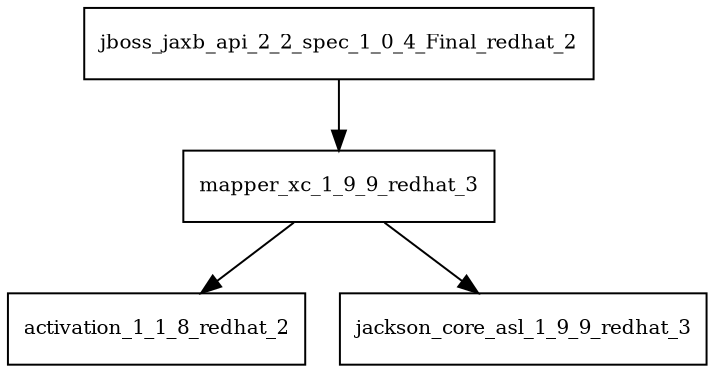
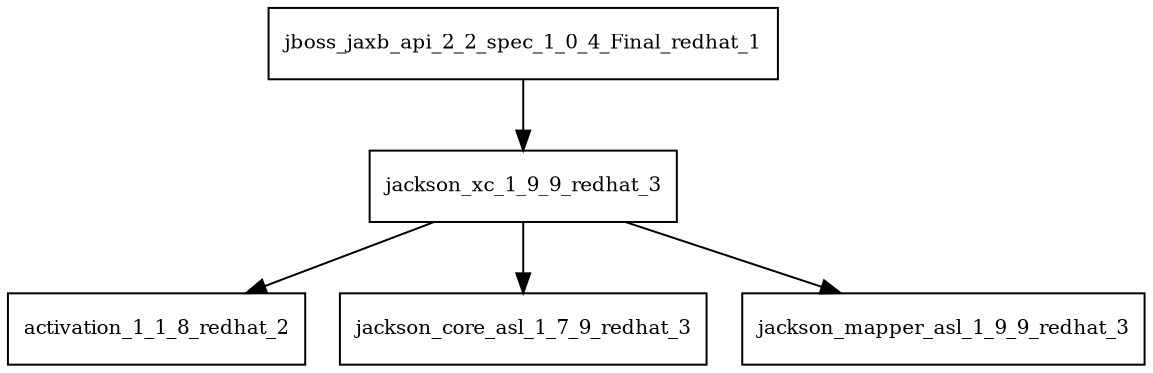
node "jboss_jaxb_api_2_2_spec_1_0_4_Final_redhat_2": label "jboss_jaxb_api_2_2_spec_1_0_4_Final_redhat_2" -> "jboss_jaxb_api_2_2_spec_1_0_4_Final_redhat_1"
node "mapper_xc_1_9_9_redhat_3": label "mapper_xc_1_9_9_redhat_3" -> "jackson_xc_1_9_9_redhat_3"
node "jackson_core_asl_1_9_9_redhat_3": label "jackson_core_asl_1_9_9_redhat_3" -> "jackson_core_asl_1_7_9_redhat_3"
node "jackson_mapper_asl_1_9_9_redhat_3": added
